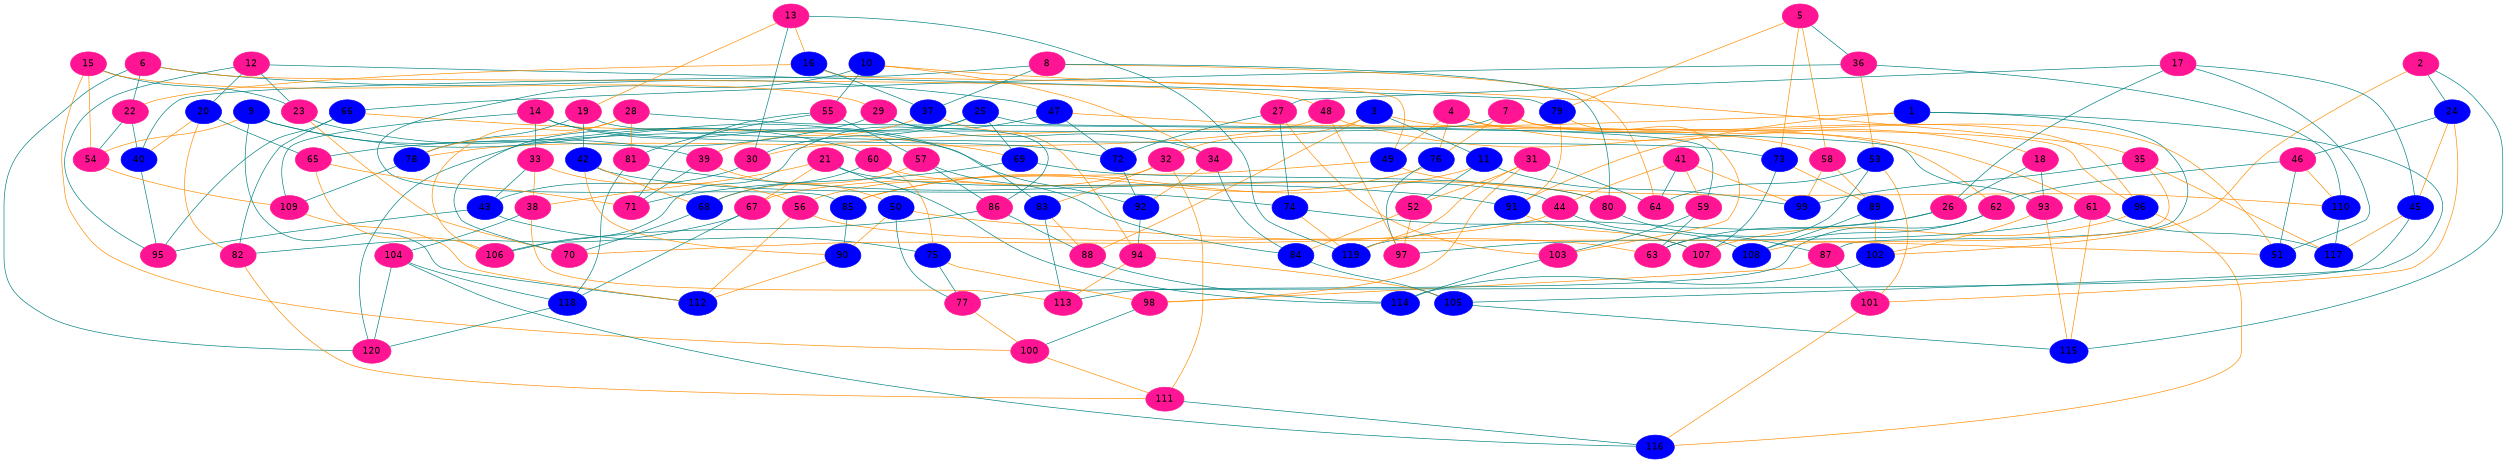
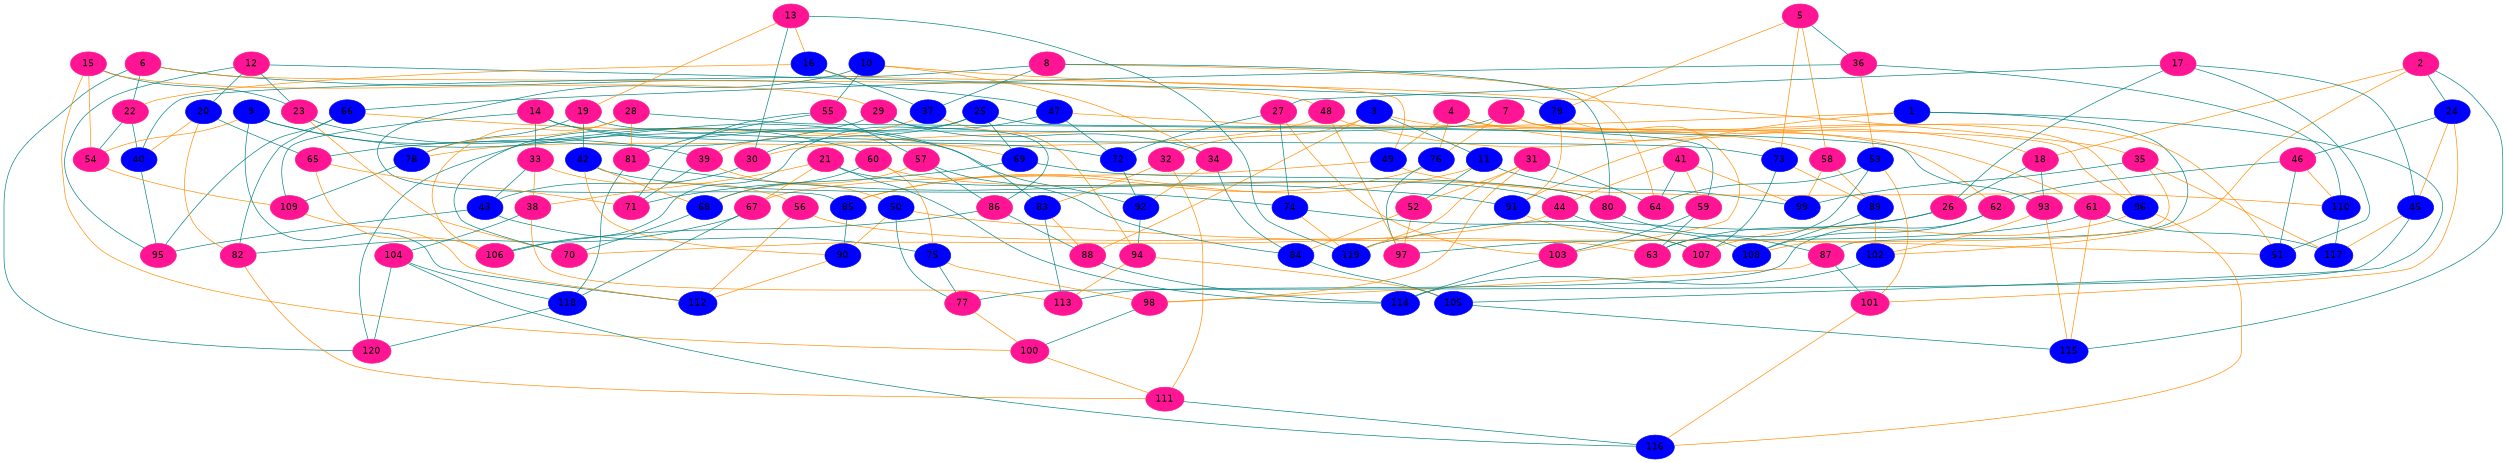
edge "2" -- "18": added
edge "32" -- "56": removed
